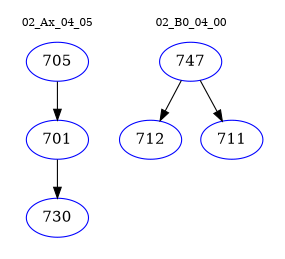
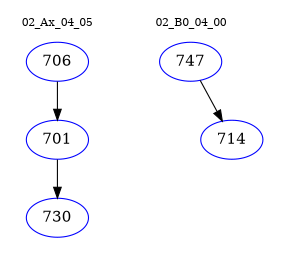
node "705": label "705" -> "706"
node "712": removed
node "711": label "711" -> "714"
